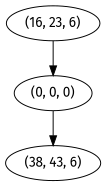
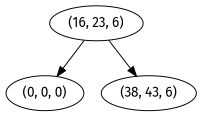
edge "(0, 0, 0)" -> "(38, 43, 6)": now "(16, 23, 6)" -> "(38, 43, 6)"
